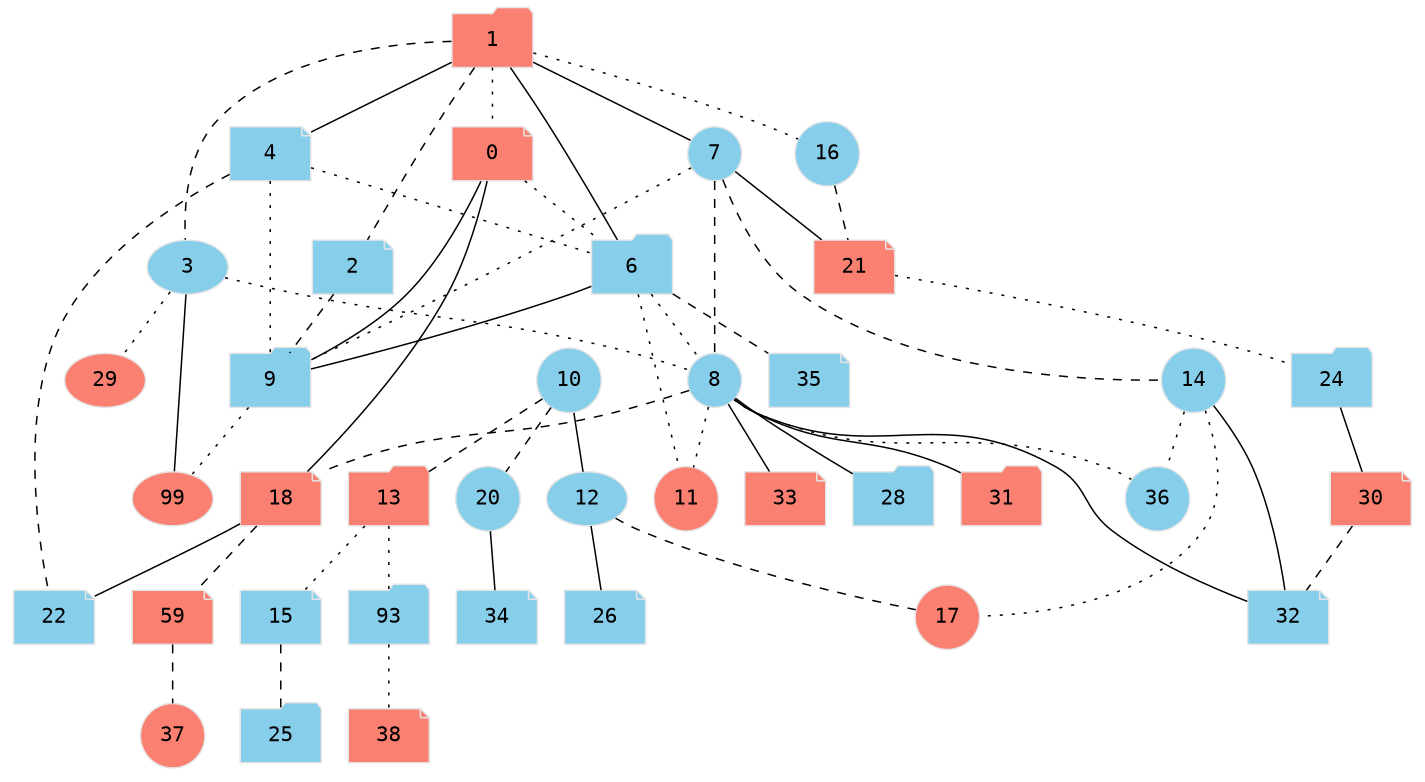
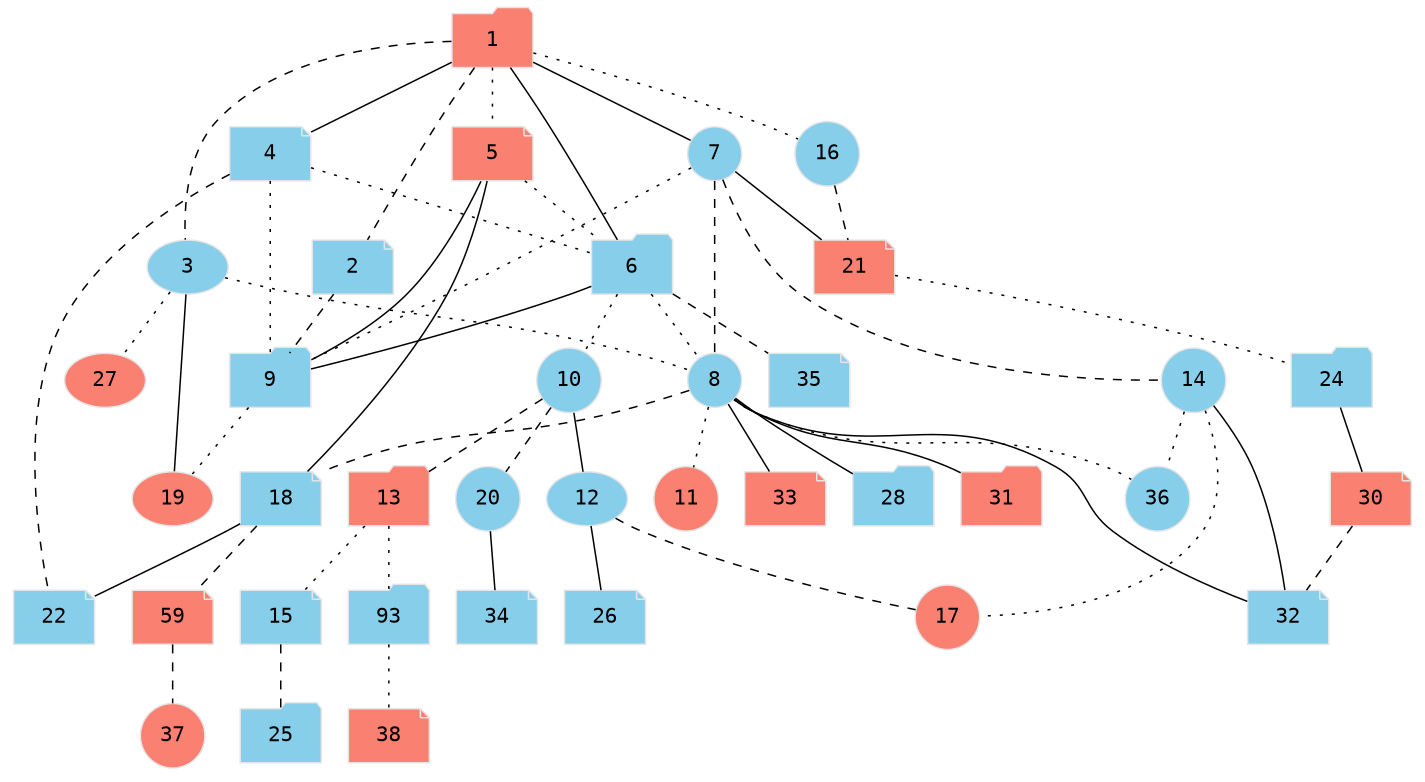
node "0": label "0" -> "5"
node "29": label "29" -> "27"
edge "6" -- "11": now "6" -- "10"
node "99": label "99" -> "19"
node "18": fillcolor salmon -> skyblue
